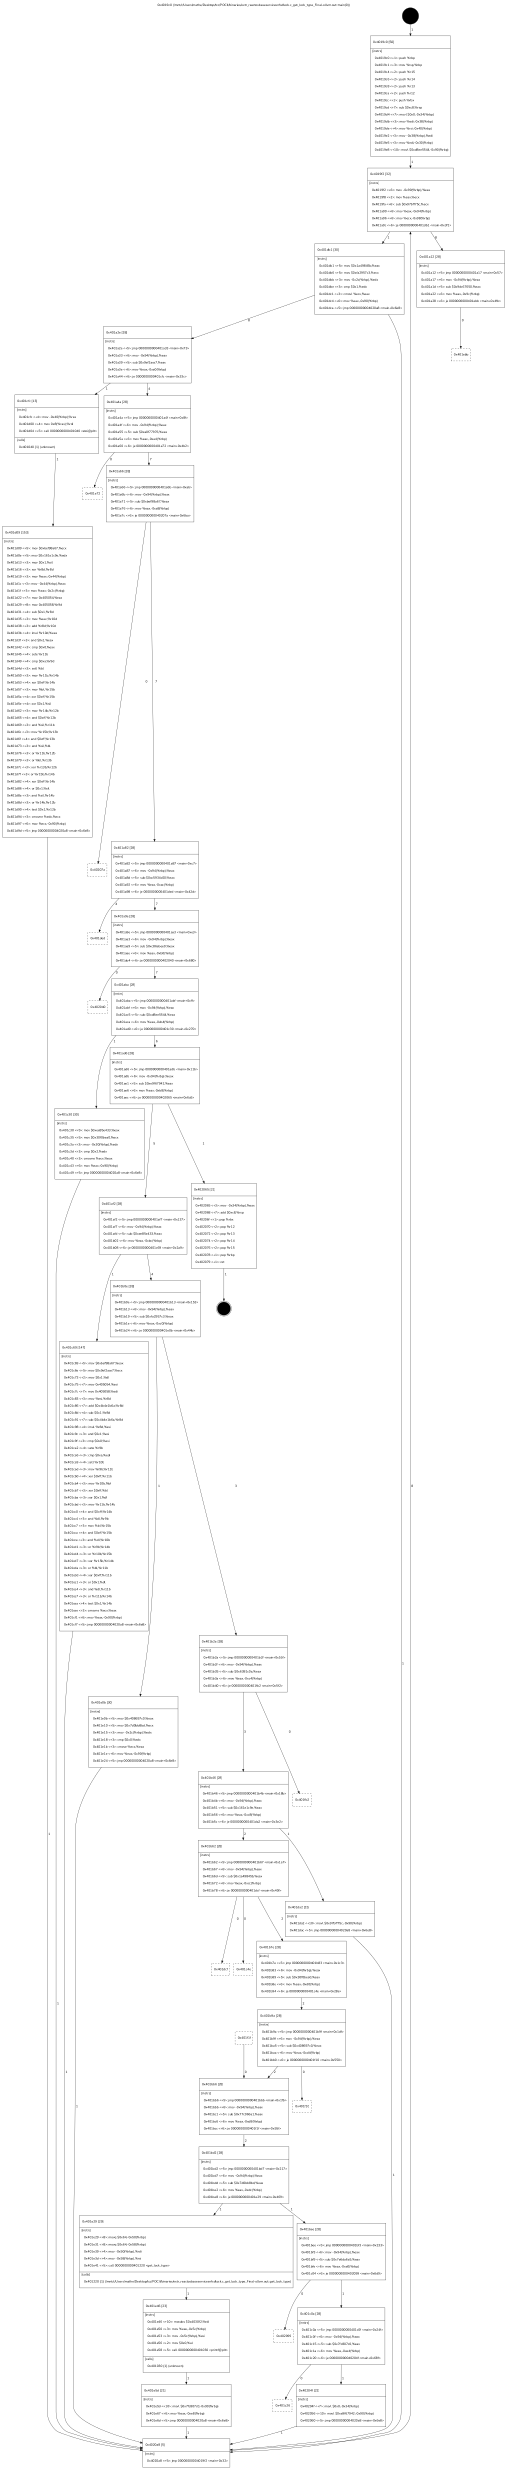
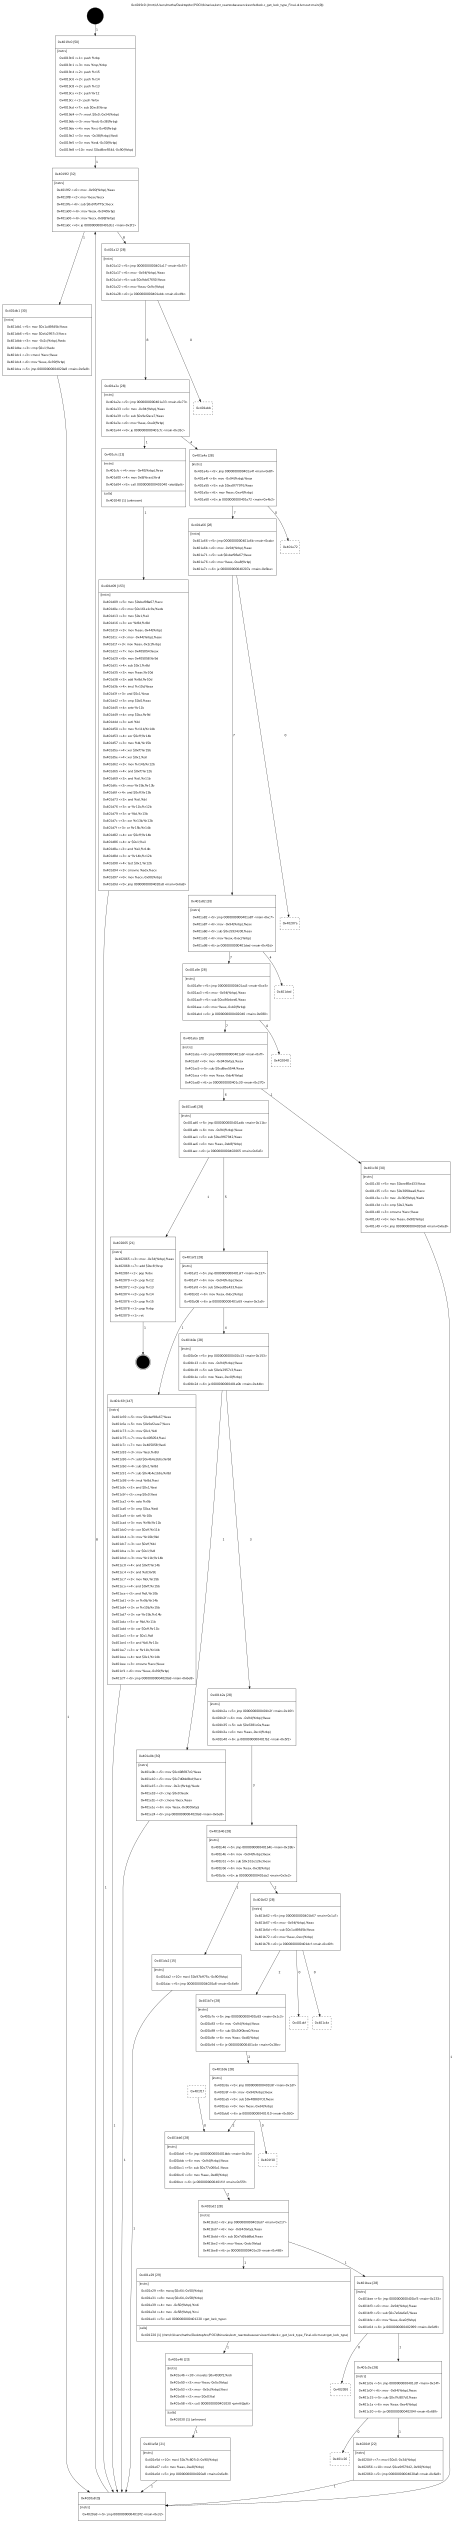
edge "0x401db1 [30]" -> "0x401a2e [28]": now "0x401a12 [28]" -> "0x401a2e [28]"
node "0x401fb2": removed
